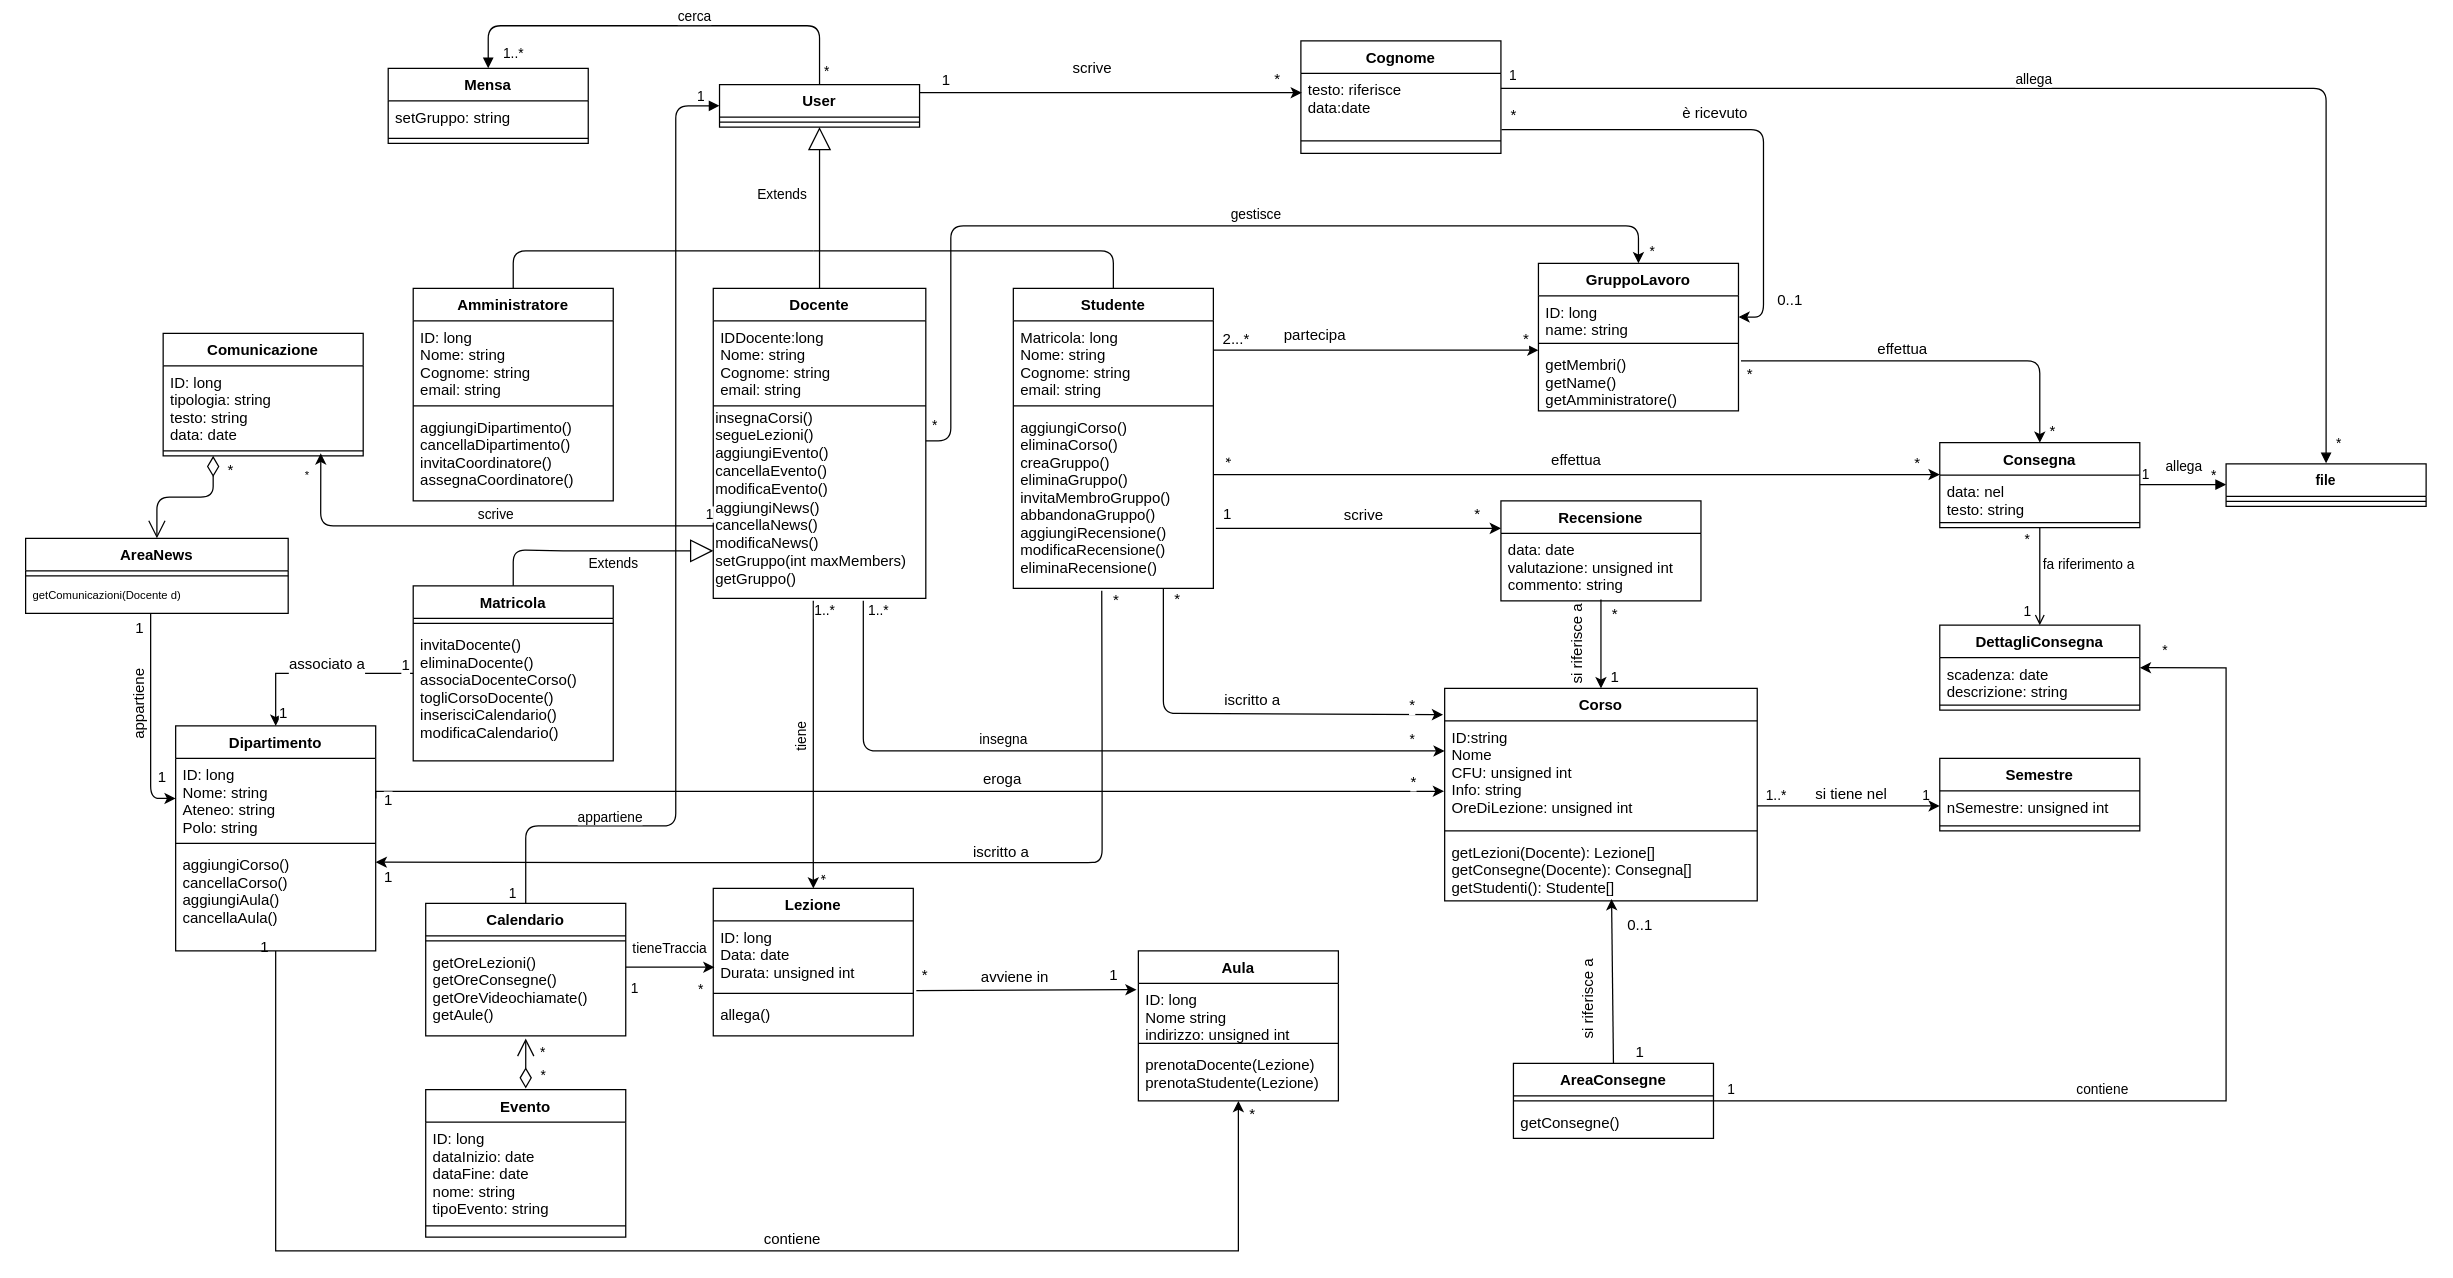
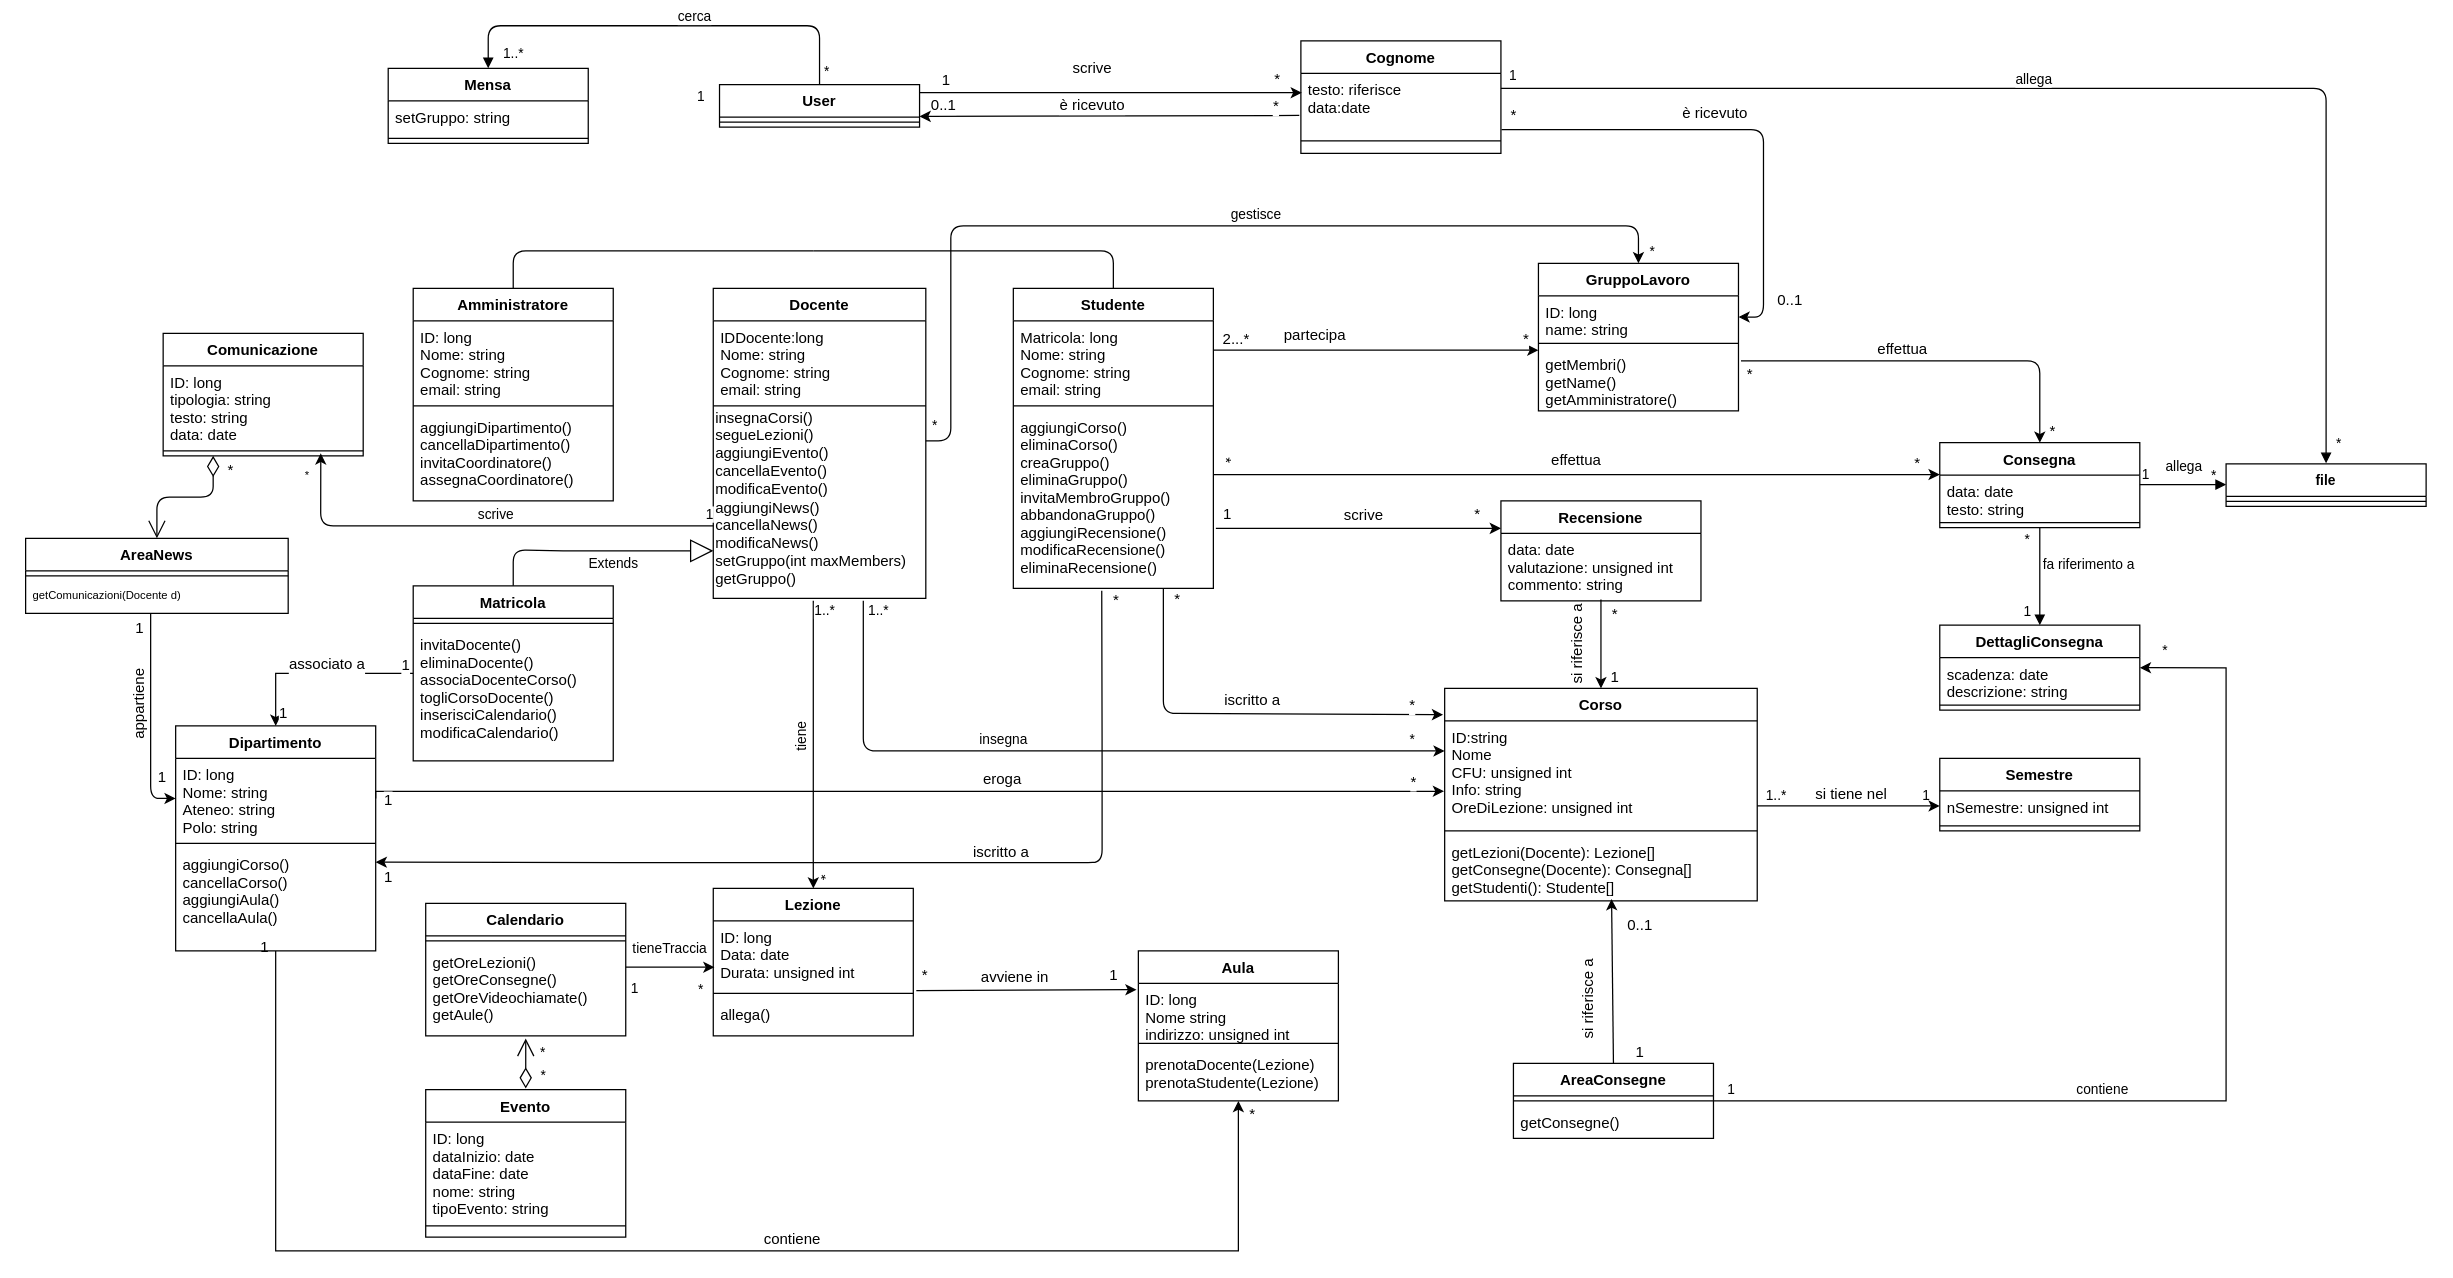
edge "testo: riferisce data:date" -> "User": added, labels "*", "è ricevuto", "0..1"
edge "Docente" -> "User": removed, label "Extends"
node "data: nel testo: string": label "data: nel testo: string" -> "data: date testo: string"
edge "Calendario" -> "User": removed, labels "1", "appartiene"
edge "Consegna" -> "DettagliConsegna": arrowhead open -> block
